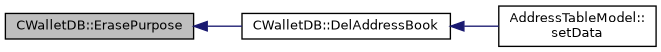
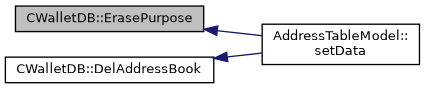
edge "CWalletDB::DelAddressBook" -> "CWalletDB::ErasePurpose": now "AddressTableModel:: setData" -> "CWalletDB::ErasePurpose"
